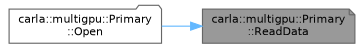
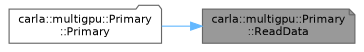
node "carla::multigpu::Primary ::Open": label "carla::multigpu::Primary ::Open" -> "carla::multigpu::Primary ::Primary"
